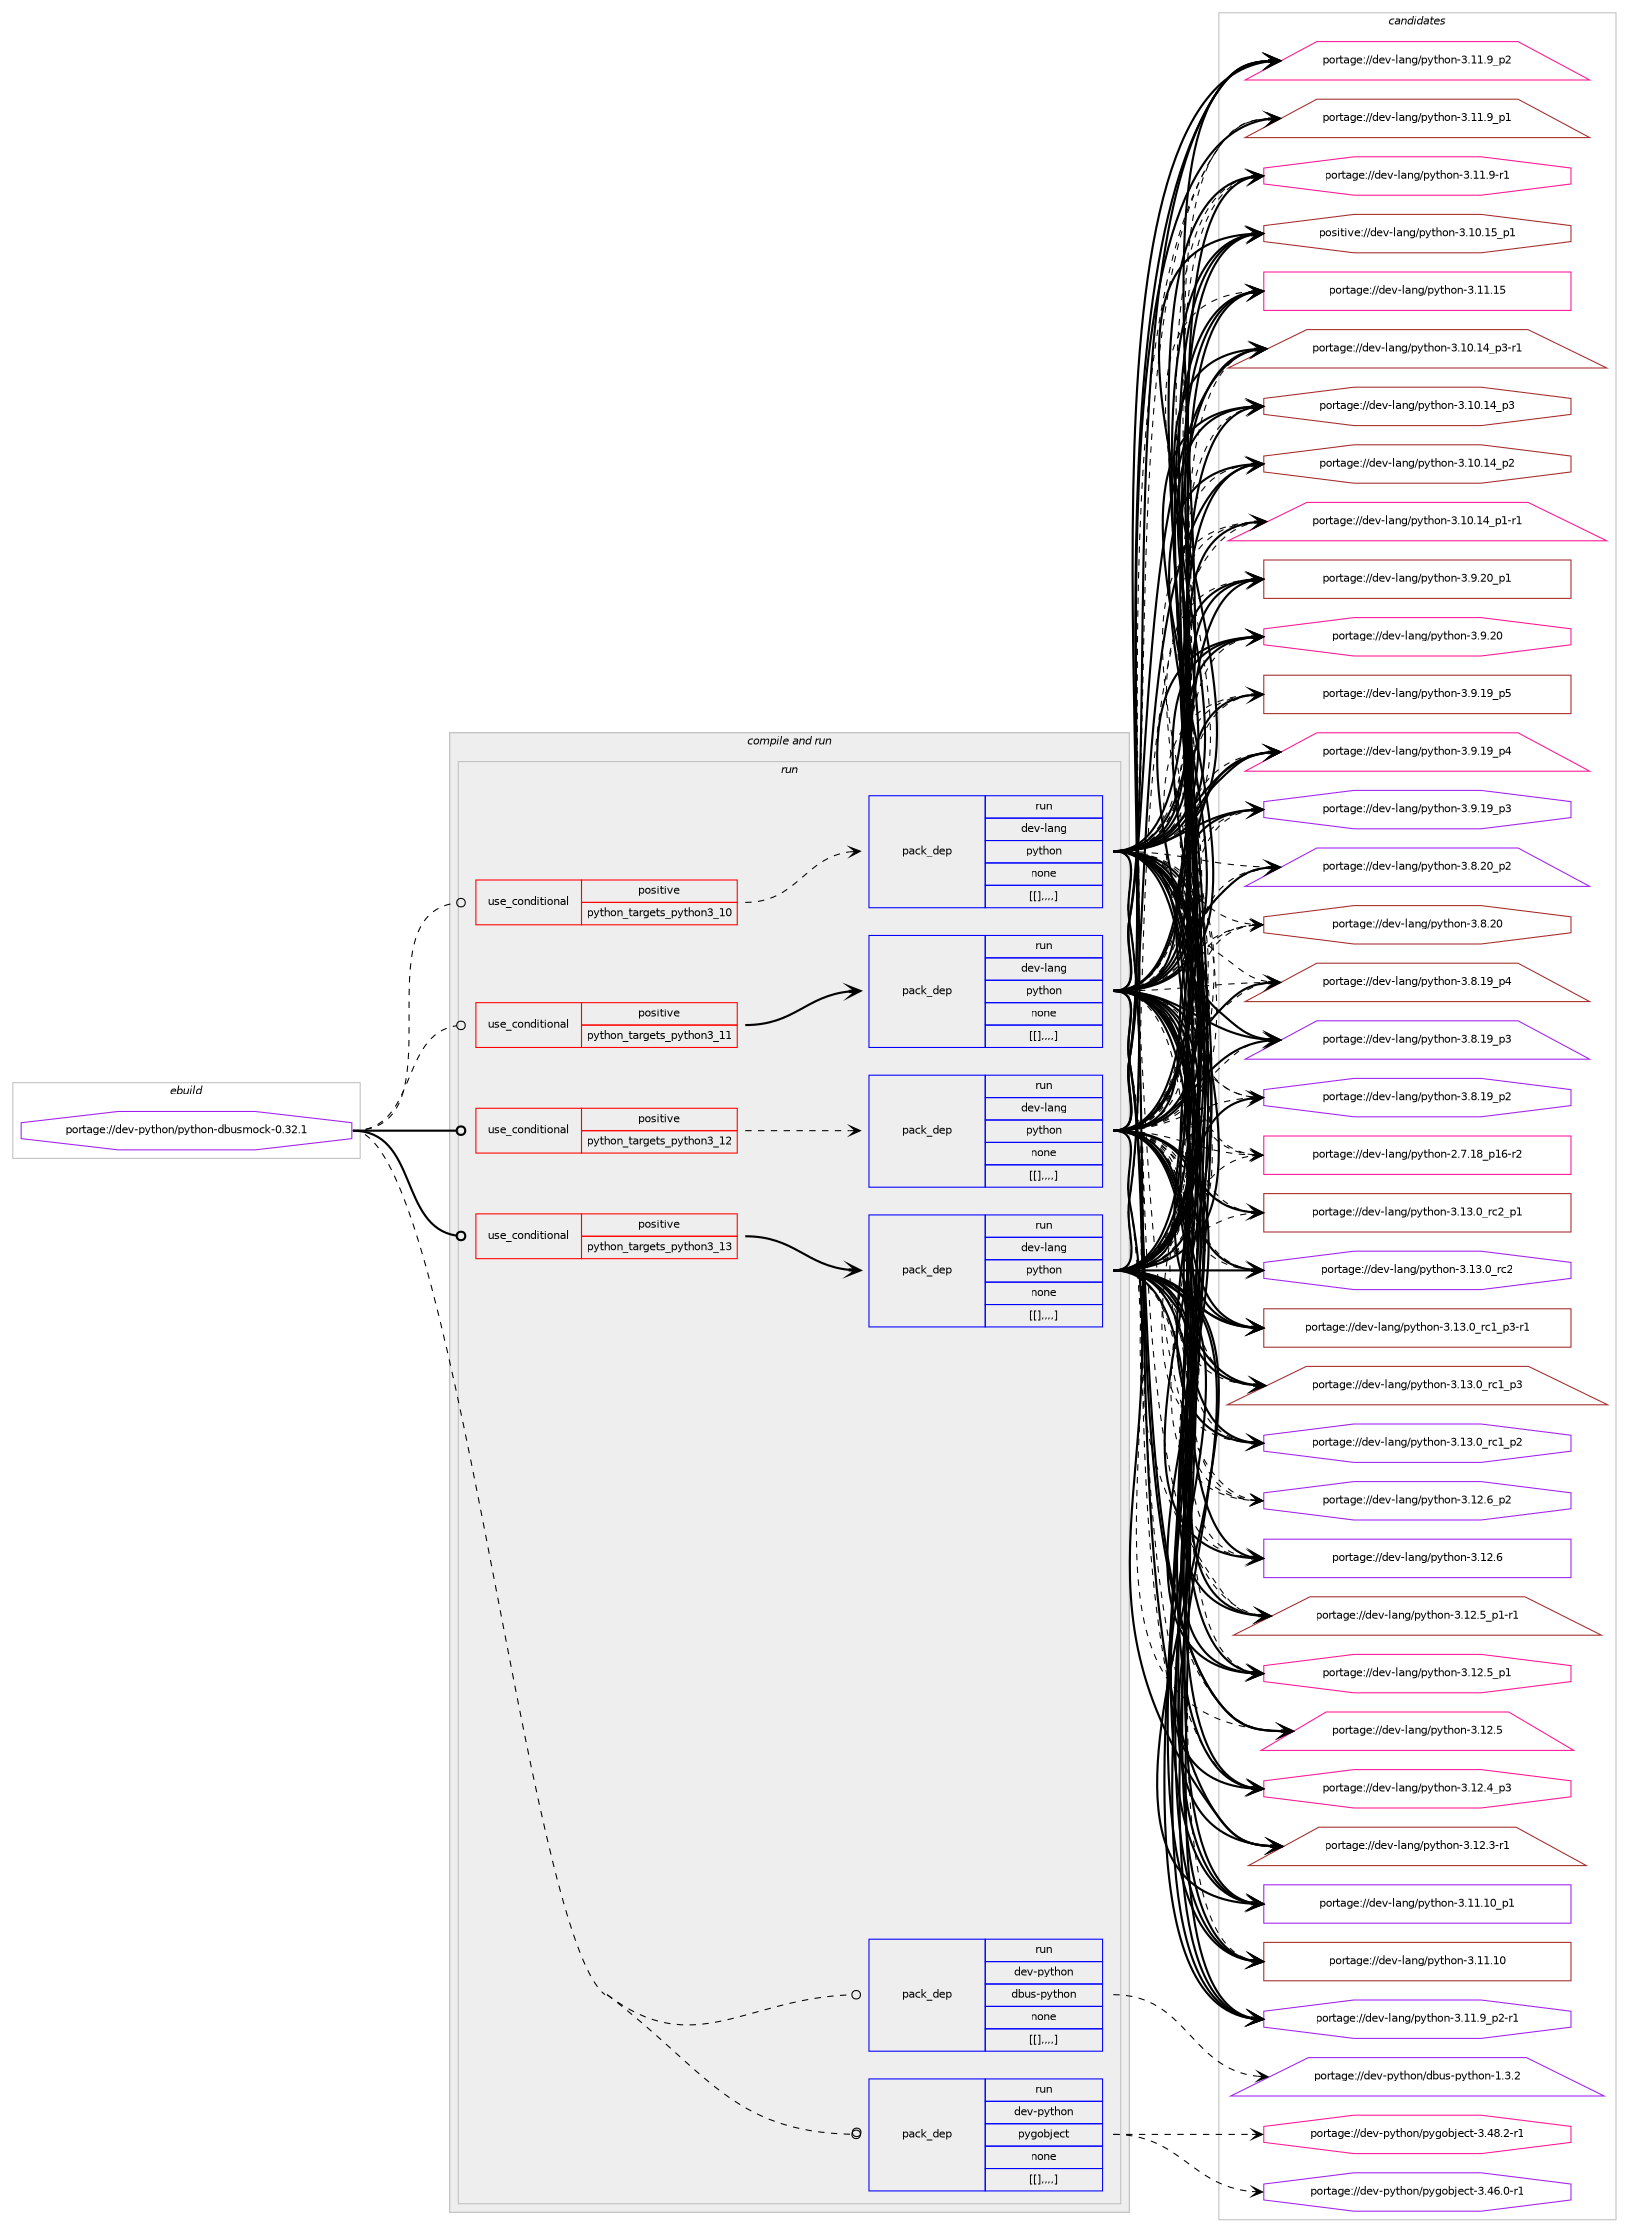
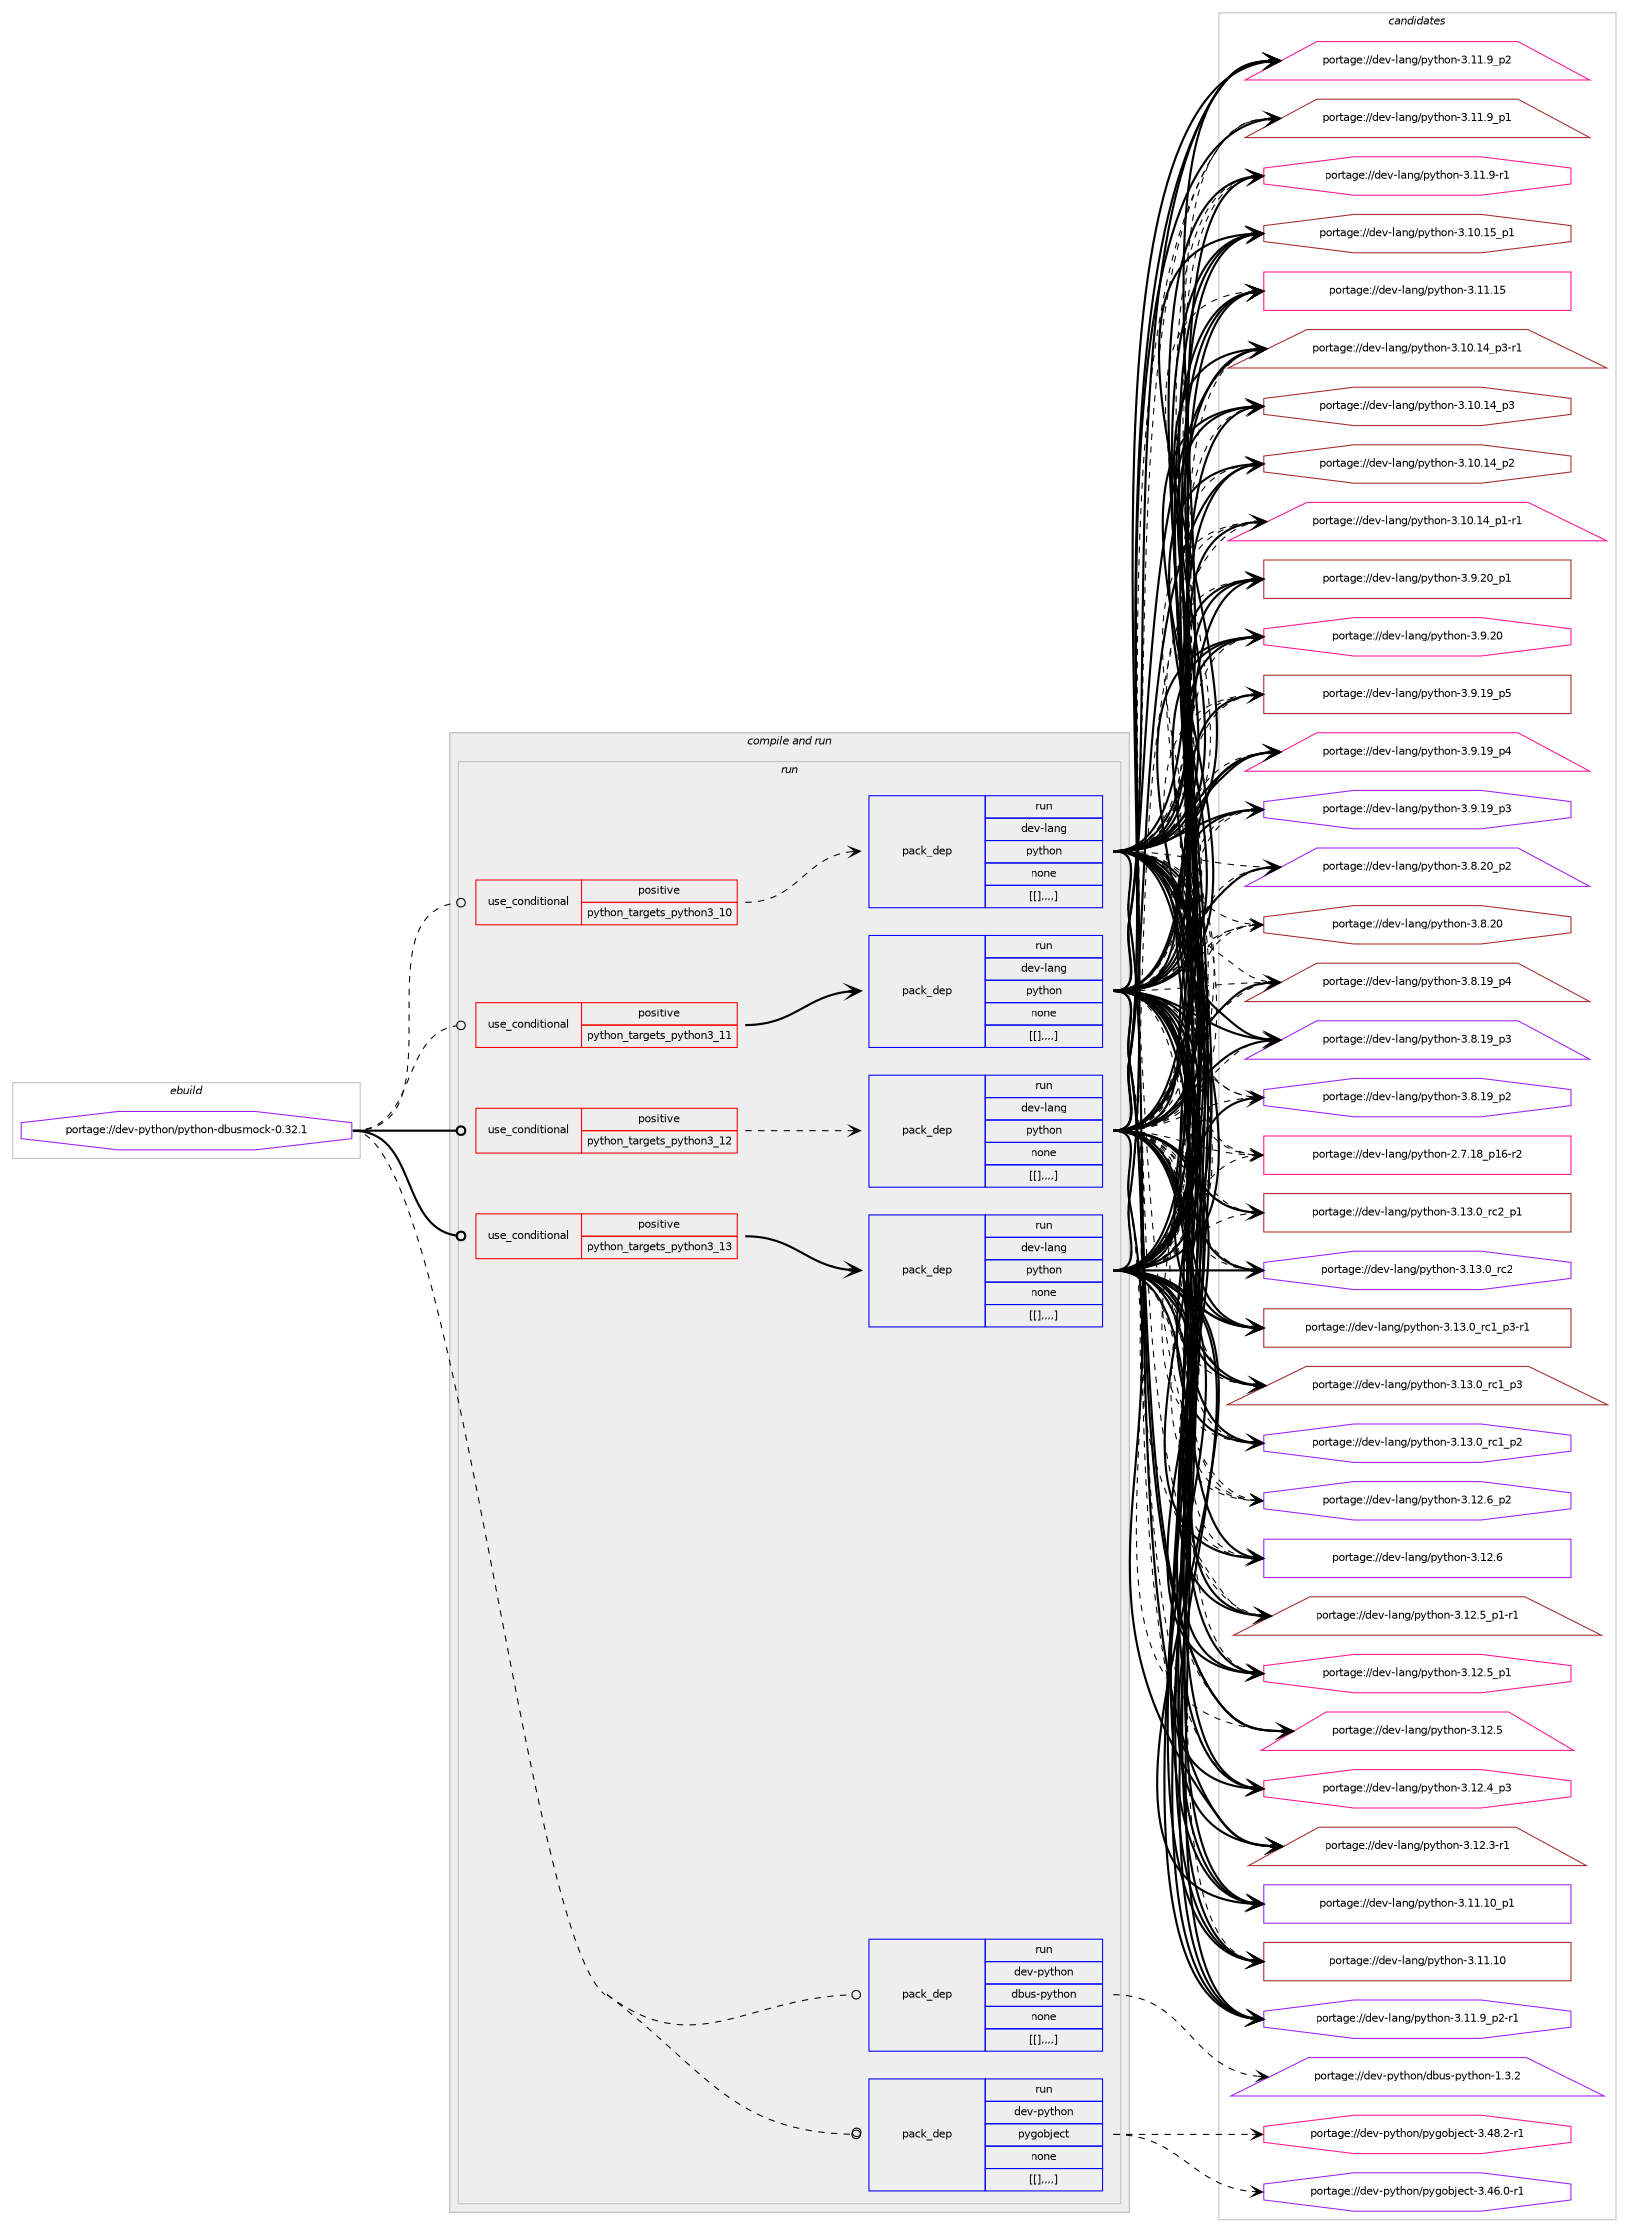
node "positive://dev-lang/python-3.10.15_p1": label "positive://dev-lang/python-3.10.15_p1" -> "portage://dev-lang/python-3.10.15_p1"
